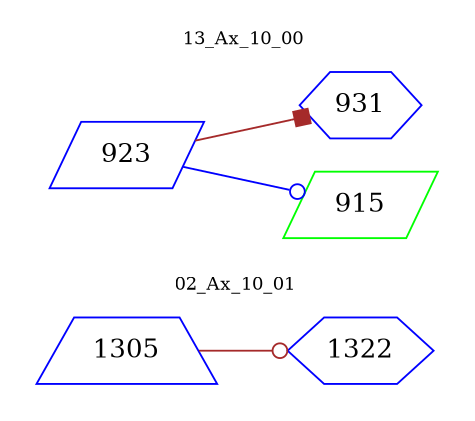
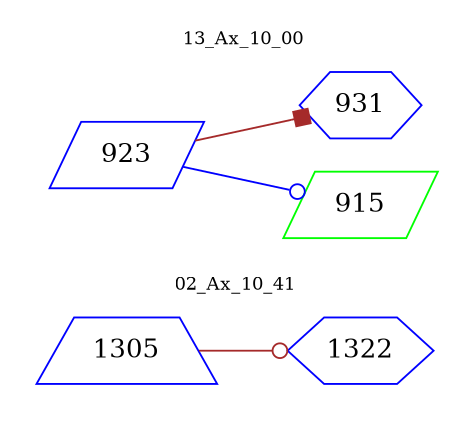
cluster "02_Ax_10_01": label "02_Ax_10_01" -> "02_Ax_10_41"
